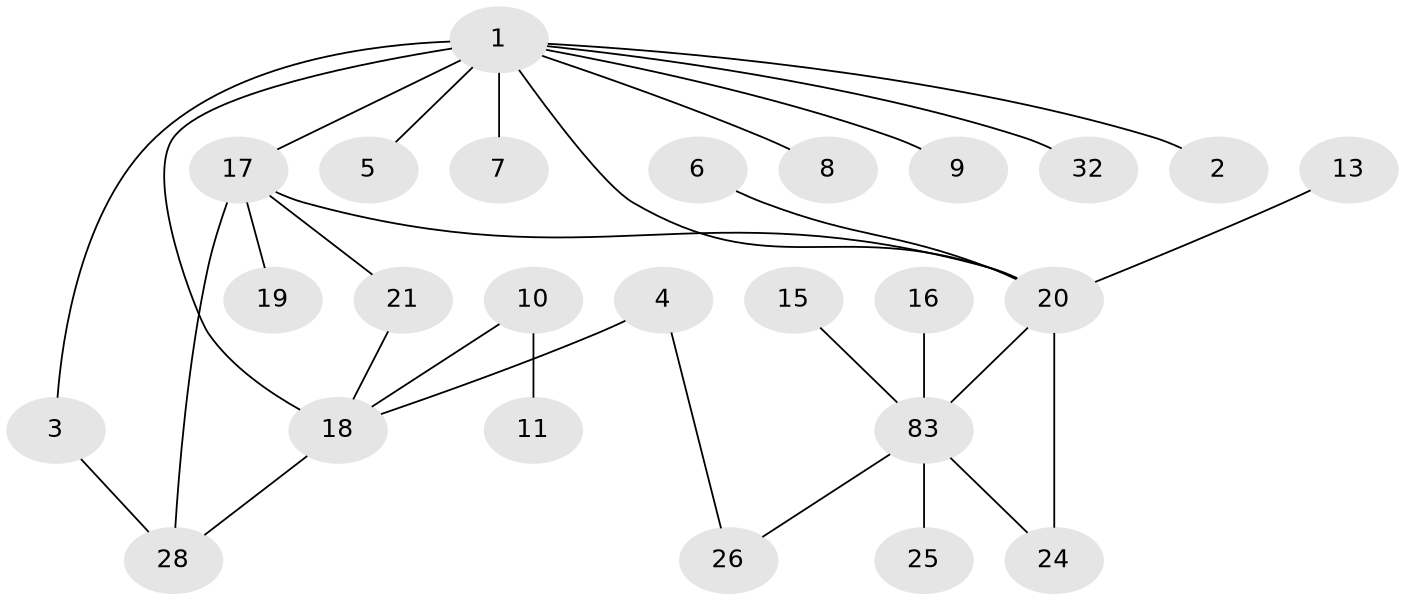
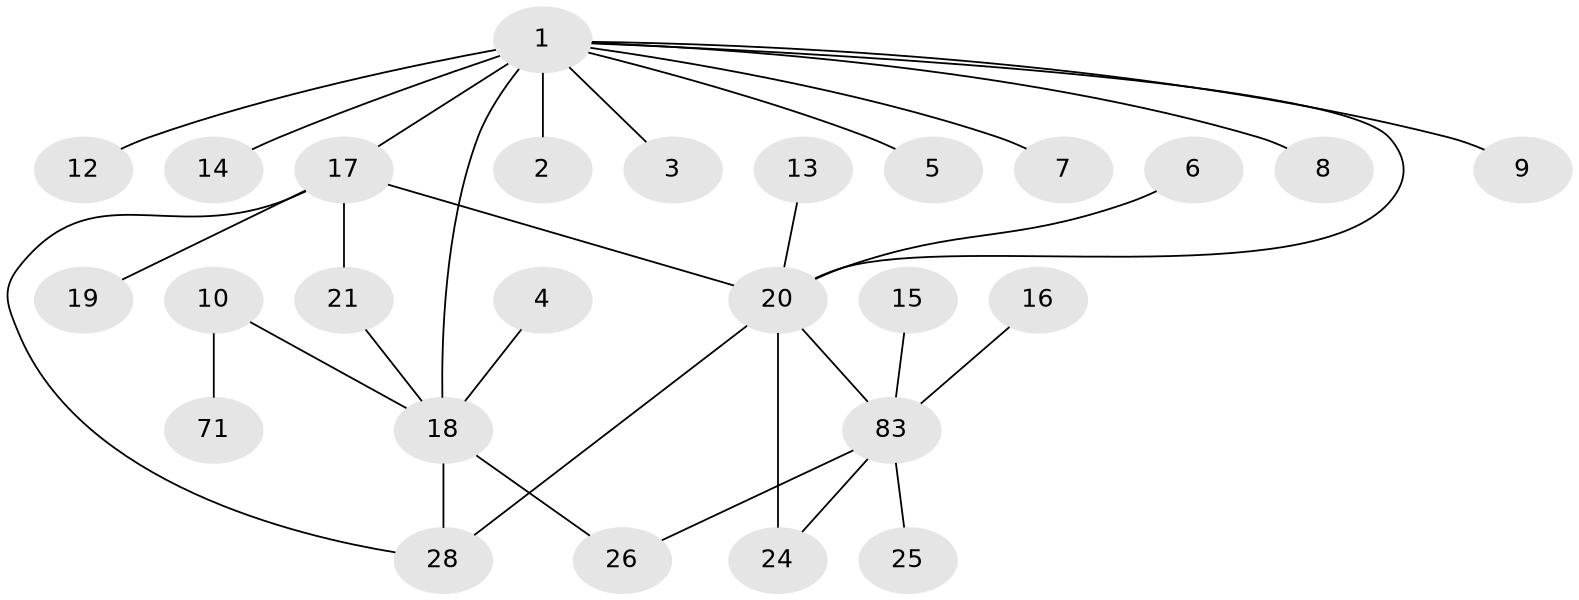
node "14": added
node "32": label "32" -> "12"
node "11": label "11" -> "71"
edge "4" -- "26": now "18" -- "26"
edge "3" -- "28": now "20" -- "28"
